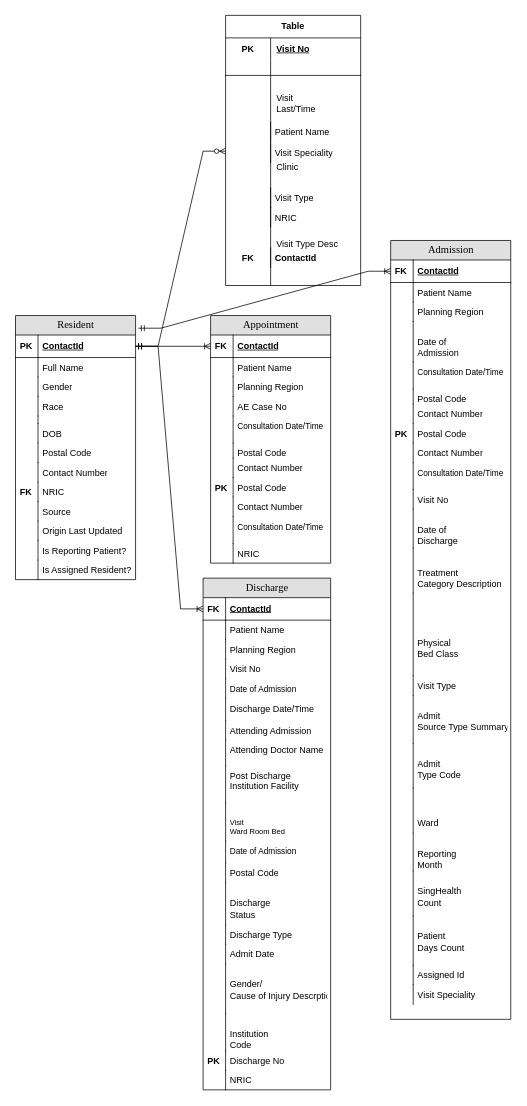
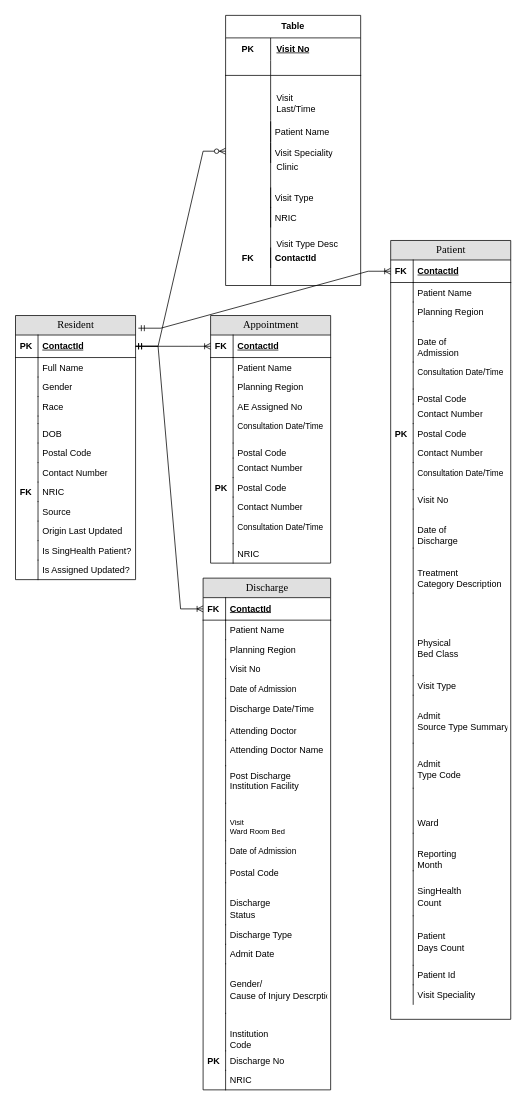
node "Admission": label "Admission" -> "Patient"
node "AE Case No": label "AE Case No" -> "AE Assigned No"
node "Is Reporting Patient?": label "Is Reporting Patient?" -> "Is SingHealth Patient?"
node "Is Assigned Resident?": label "Is Assigned Resident?" -> "Is Assigned Updated?"
node "Attending Admission": label "Attending Admission" -> "Attending Doctor"
node "Assigned Id": label "Assigned Id" -> "Patient Id"
